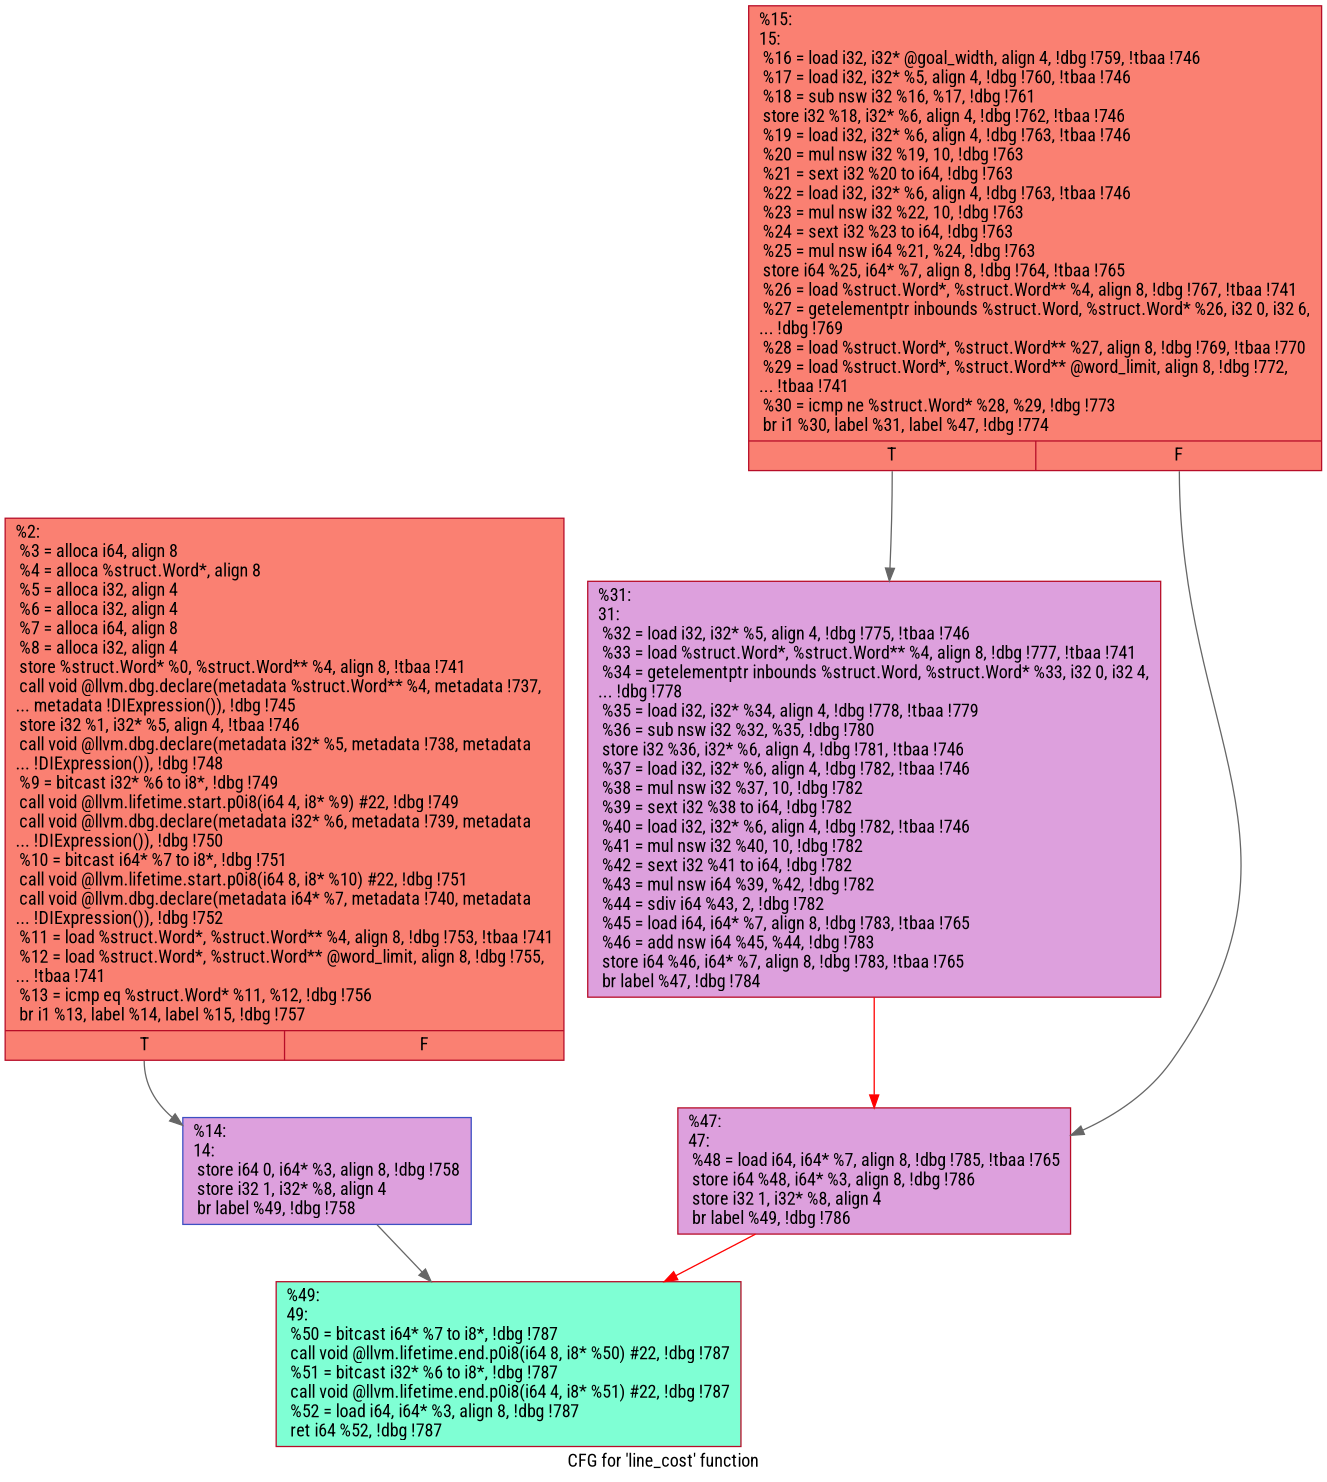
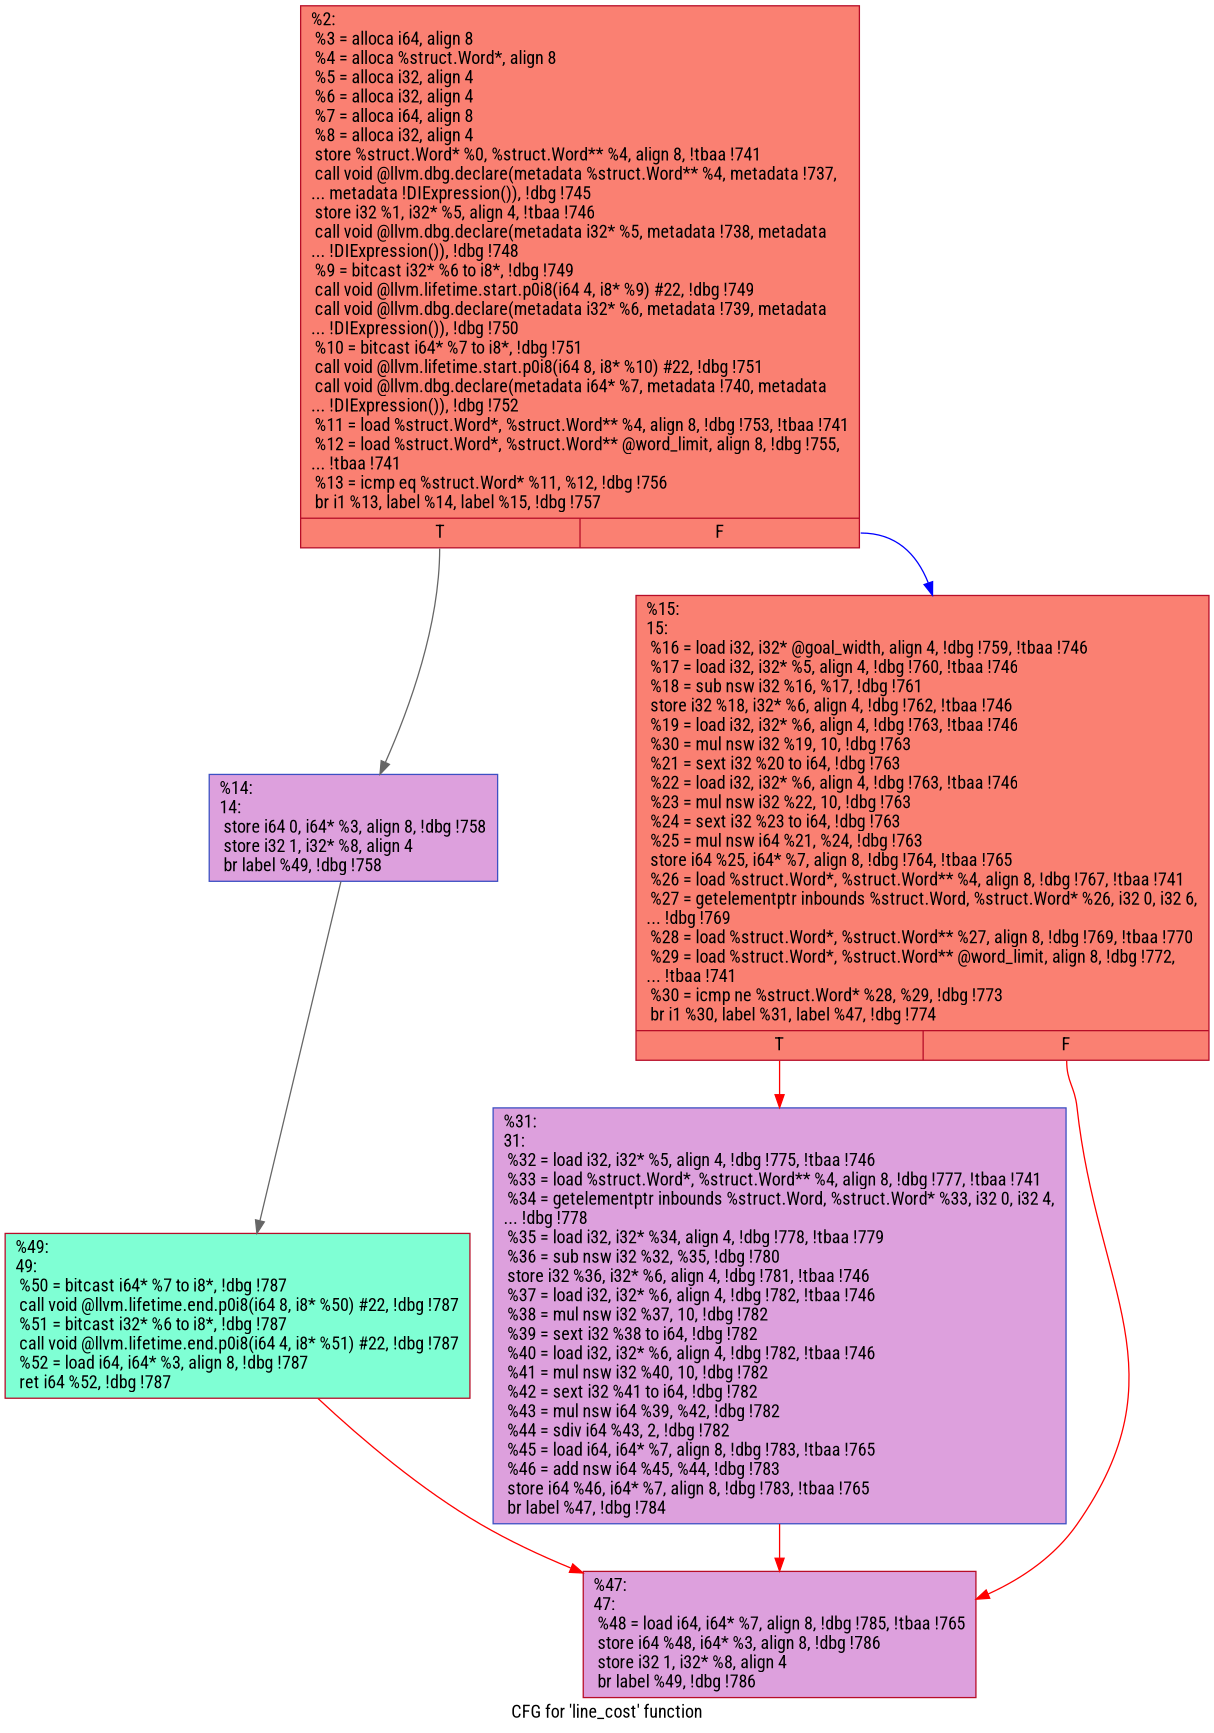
node "%15:": text "%20 = mul nsw i32 %19, 10, !dbg !763" -> "%30 = mul nsw i32 %19, 10, !dbg !763"
edge "%15:" -> "%31:": color gray40 -> red
edge "%2:" -> "%15:": added
node "%31:": color #b70d28ff -> #3d50c3ff
edge "%15:" -> "%47:": color gray40 -> red
edge "%47:" -> "%49:": reversed
